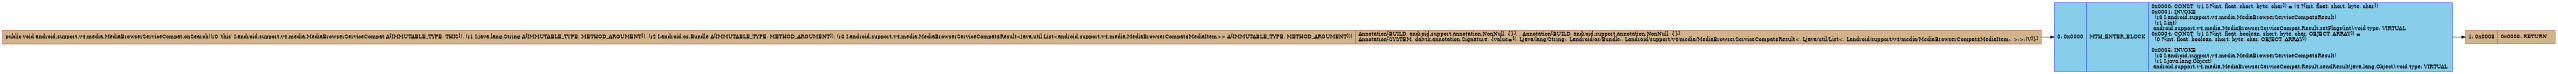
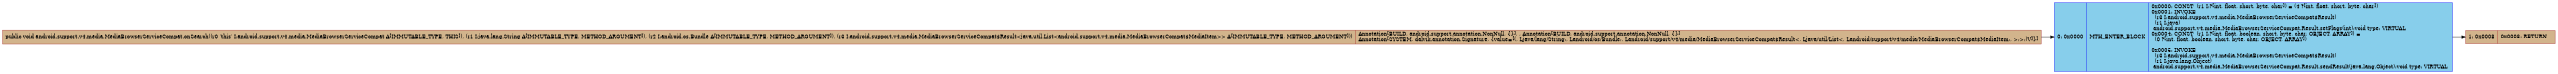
node "0: 0x0000": text "(r1 I:int)" -> "(r1 I:java)"
